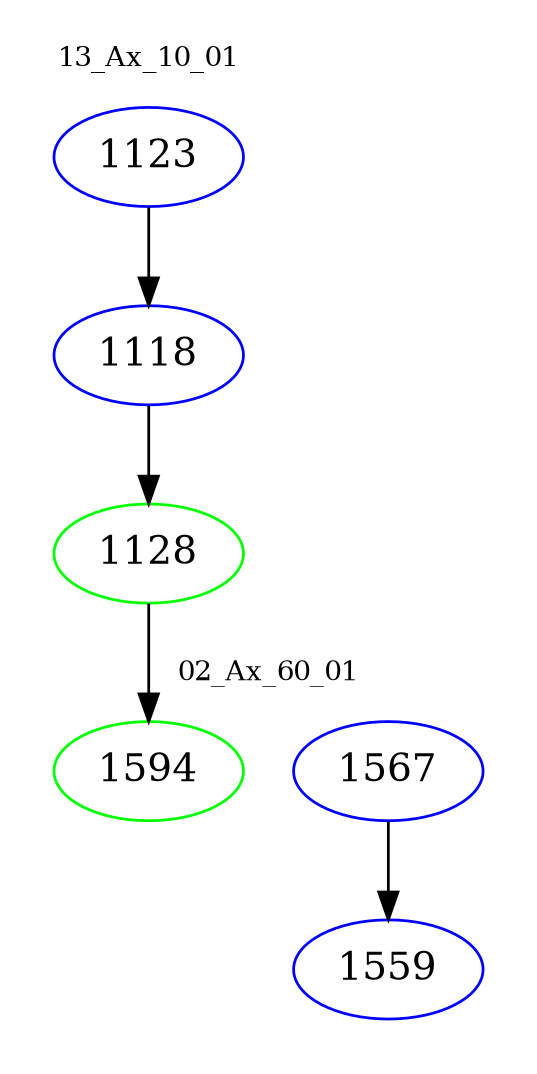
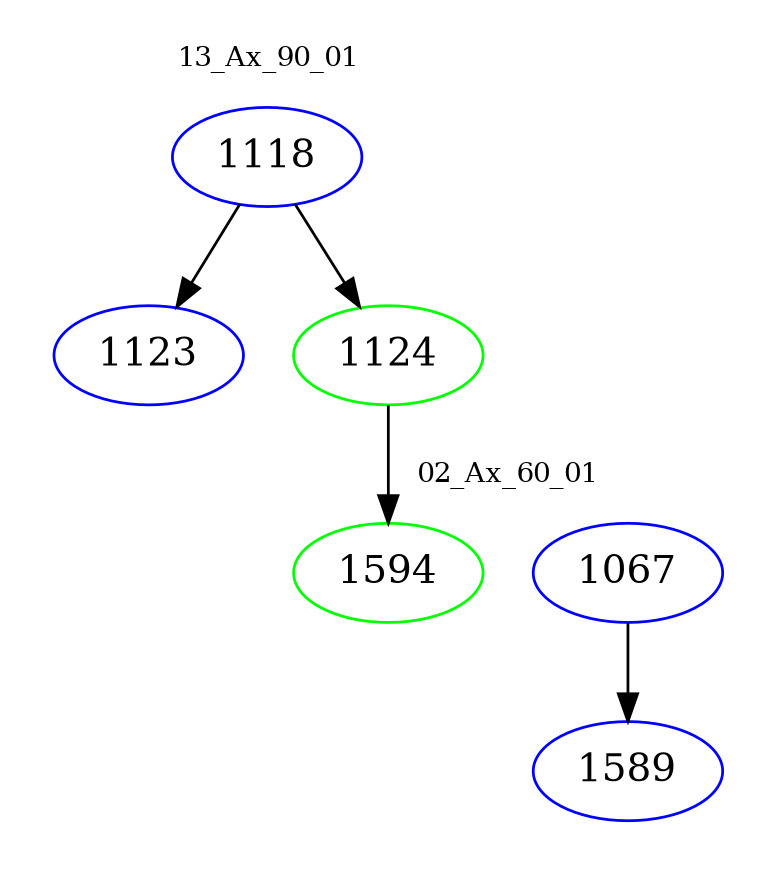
cluster "13_Ax_10_01": label "13_Ax_10_01" -> "13_Ax_90_01"
edge "1123" -> "1118": reversed
node "1128": label "1128" -> "1124"
node "1567": label "1567" -> "1067"
node "1559": label "1559" -> "1589"
